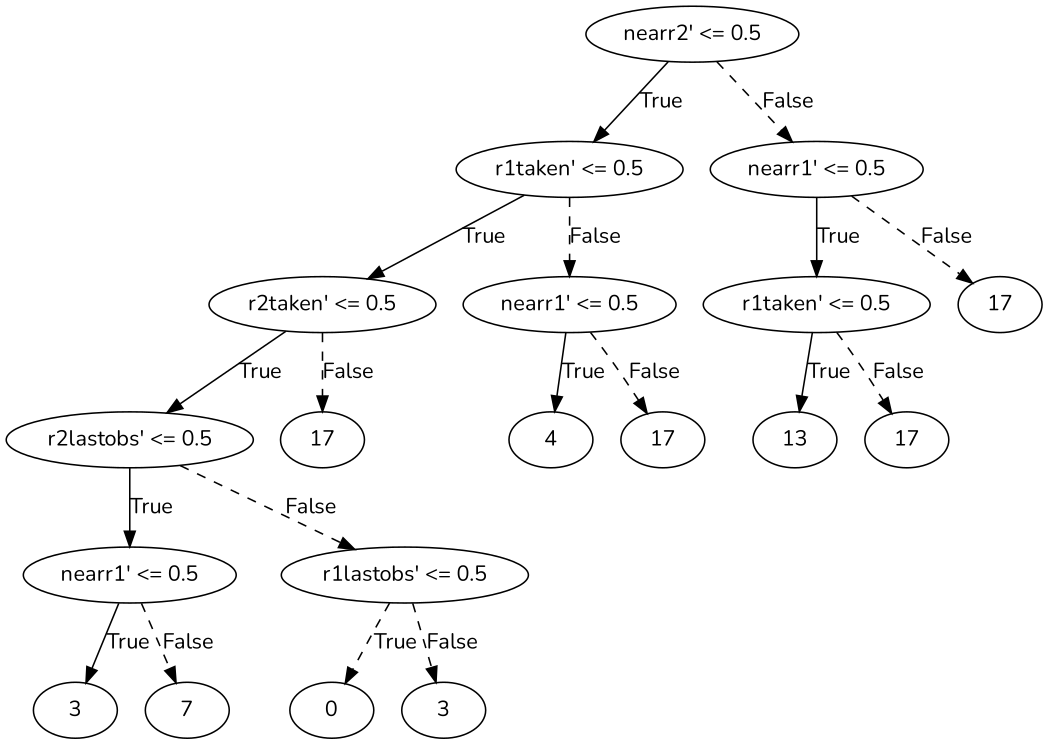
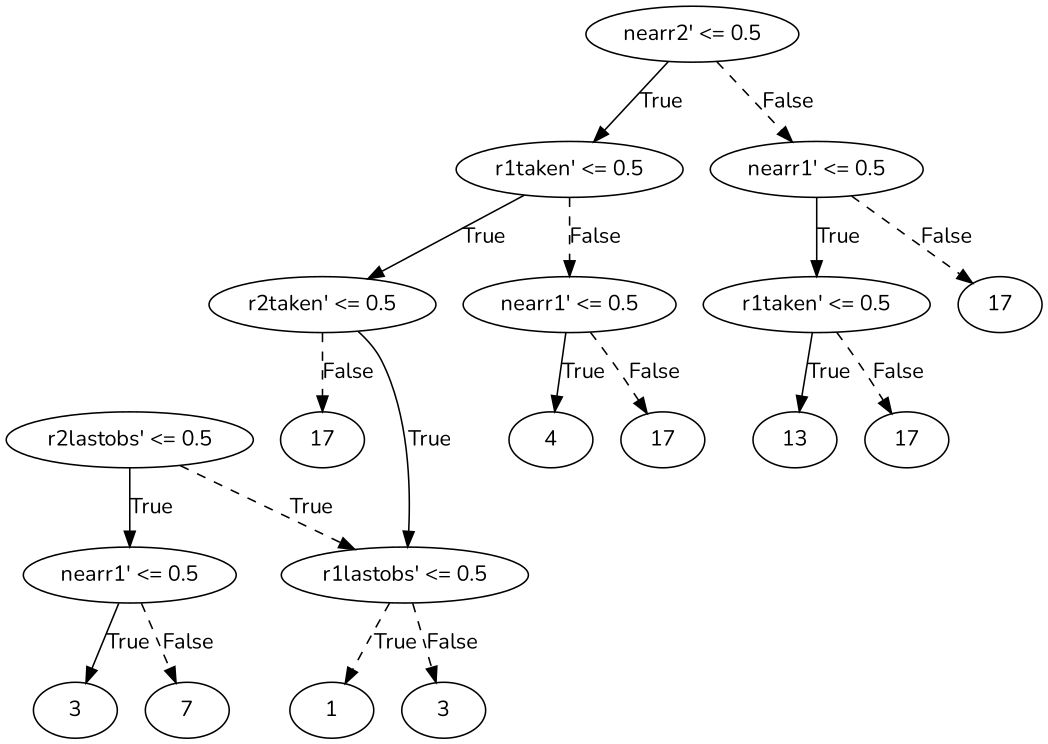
edge "r2taken' <= 0.5" -> "r2lastobs' <= 0.5": now "r2taken' <= 0.5" -> "r1lastobs' <= 0.5"
edge "r2lastobs' <= 0.5" -> "r1lastobs' <= 0.5": label "False" -> "True"
node "0": label "0" -> "1"
